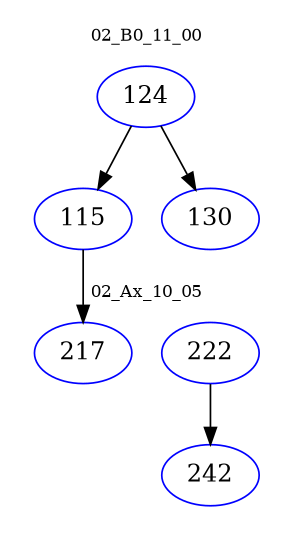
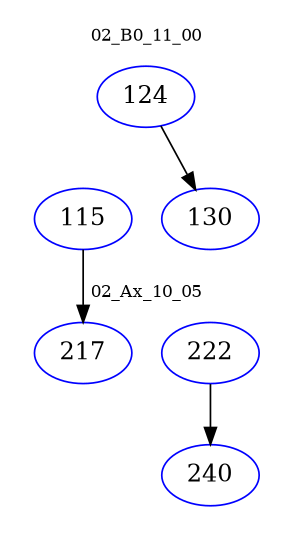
edge "124" -> "115": removed
node "242": label "242" -> "240"
